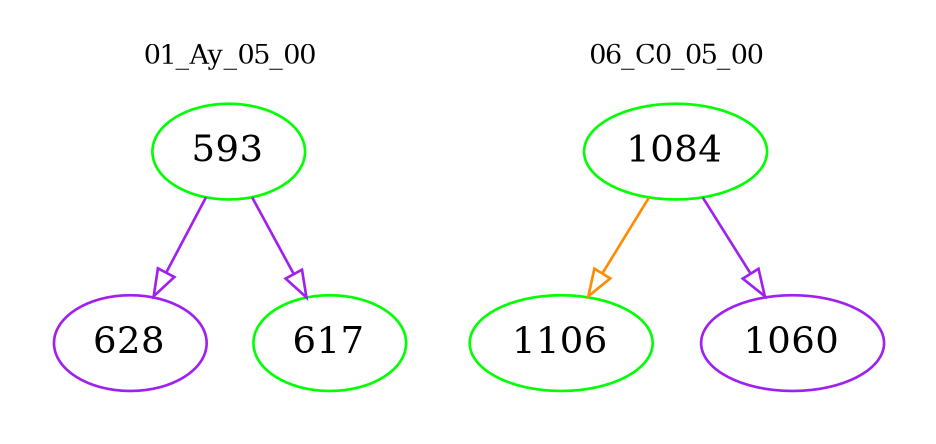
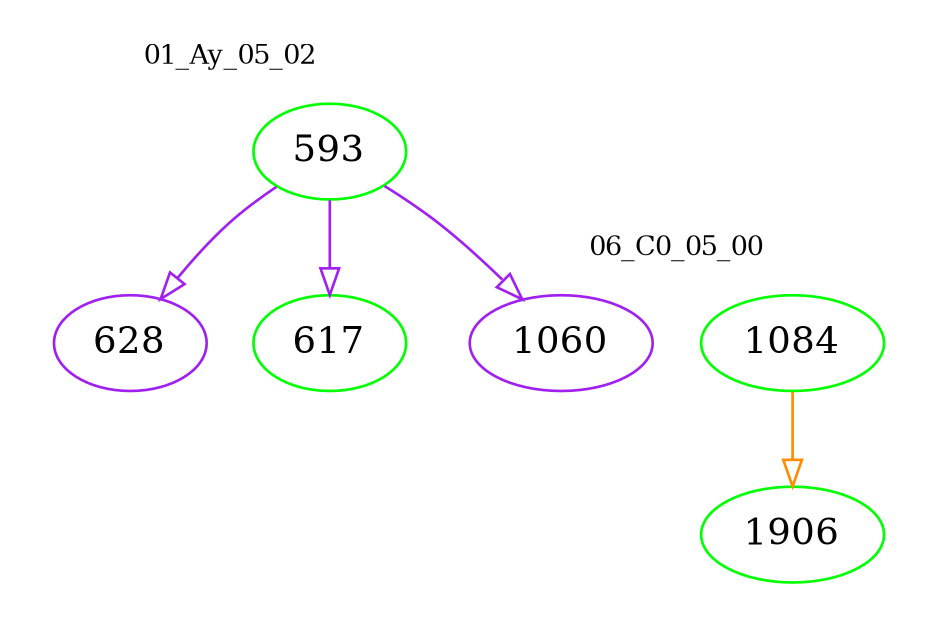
cluster "01_Ay_05_00": label "01_Ay_05_00" -> "01_Ay_05_02"
edge "1084" -> "1060": now "593" -> "1060"
node "1106": label "1106" -> "1906"
